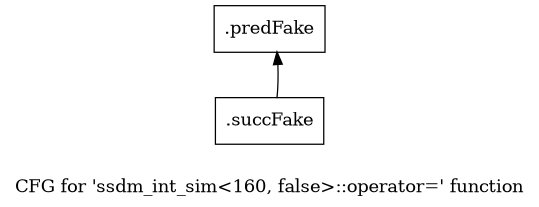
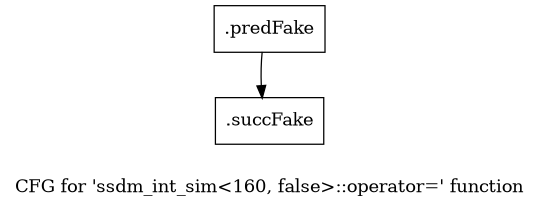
edge ".succFake" -> ".predFake": reversed
